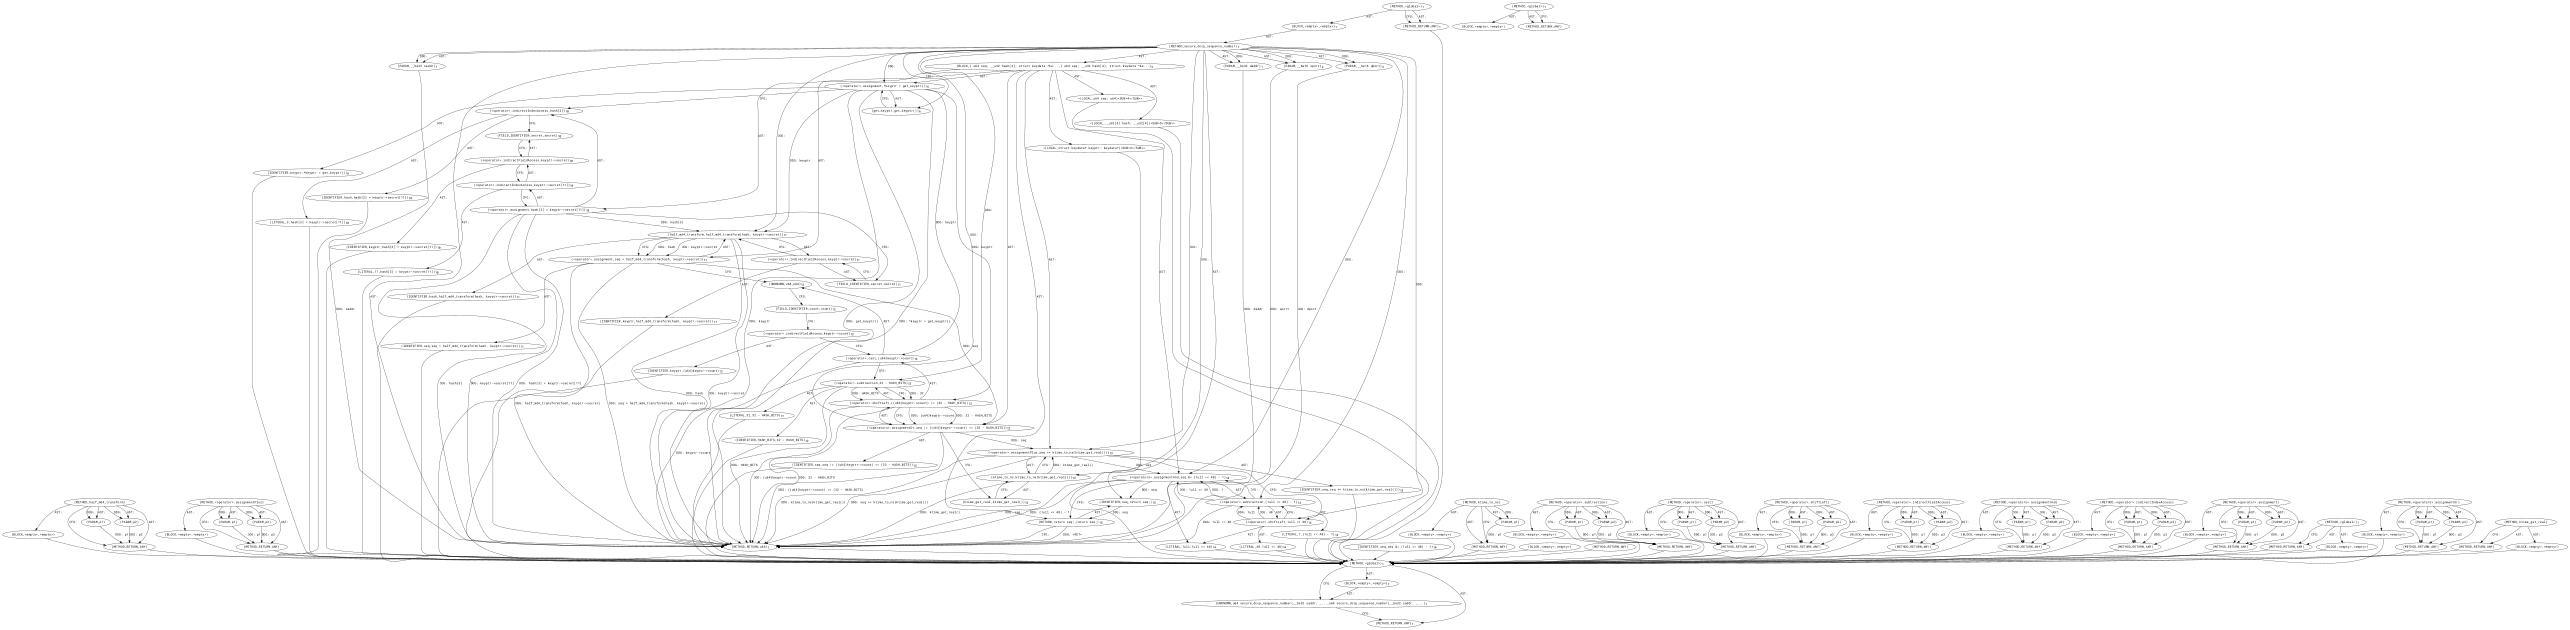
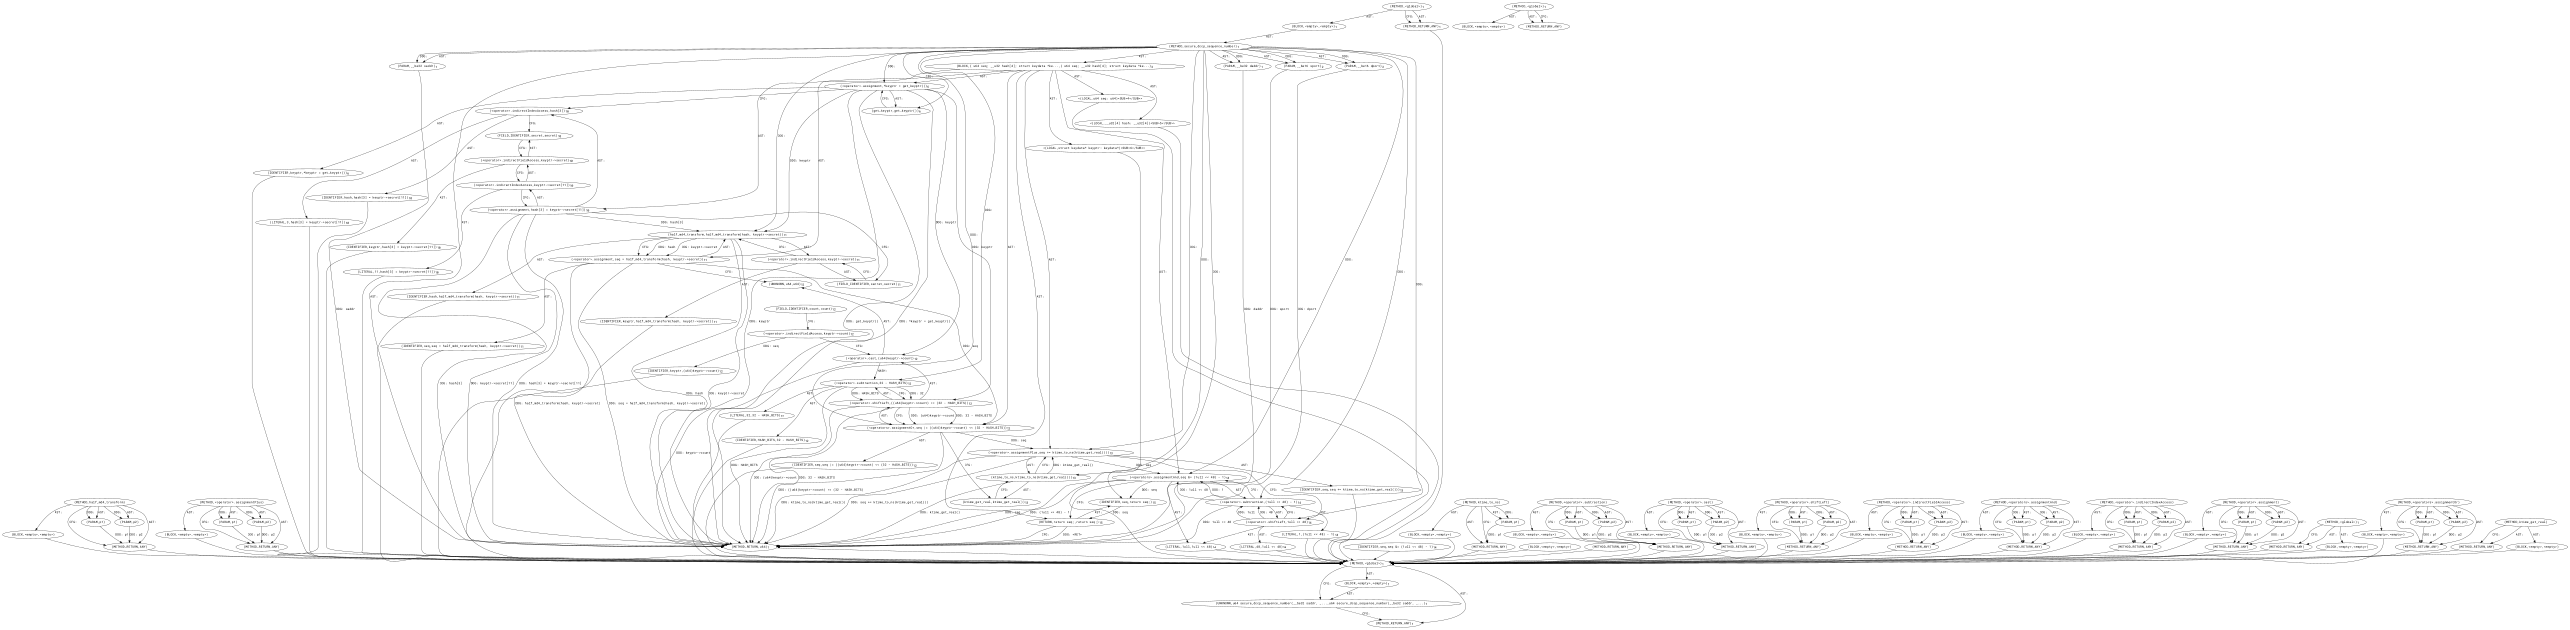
edge "(METHOD,secure_dccp_sequence_number)" -> "(IDENTIFIER,seq,return seq;)": label "AST: " -> "DDG: "
edge "(UNKNOWN,u64,u64)" -> "(FIELD_IDENTIFIER,count,count)": removed, label "CFG:"
edge "(<operator>.indirectFieldAccess,keyptr->count)" -> "(IDENTIFIER,keyptr,(u64)keyptr->count)": label "AST: " -> "DDG: seq"
edge "(<operator>.cast,(u64)keyptr->count)" -> "(<operator>.subtraction,32 - HASH_BITS)": label "CFG: " -> "HASH: "
